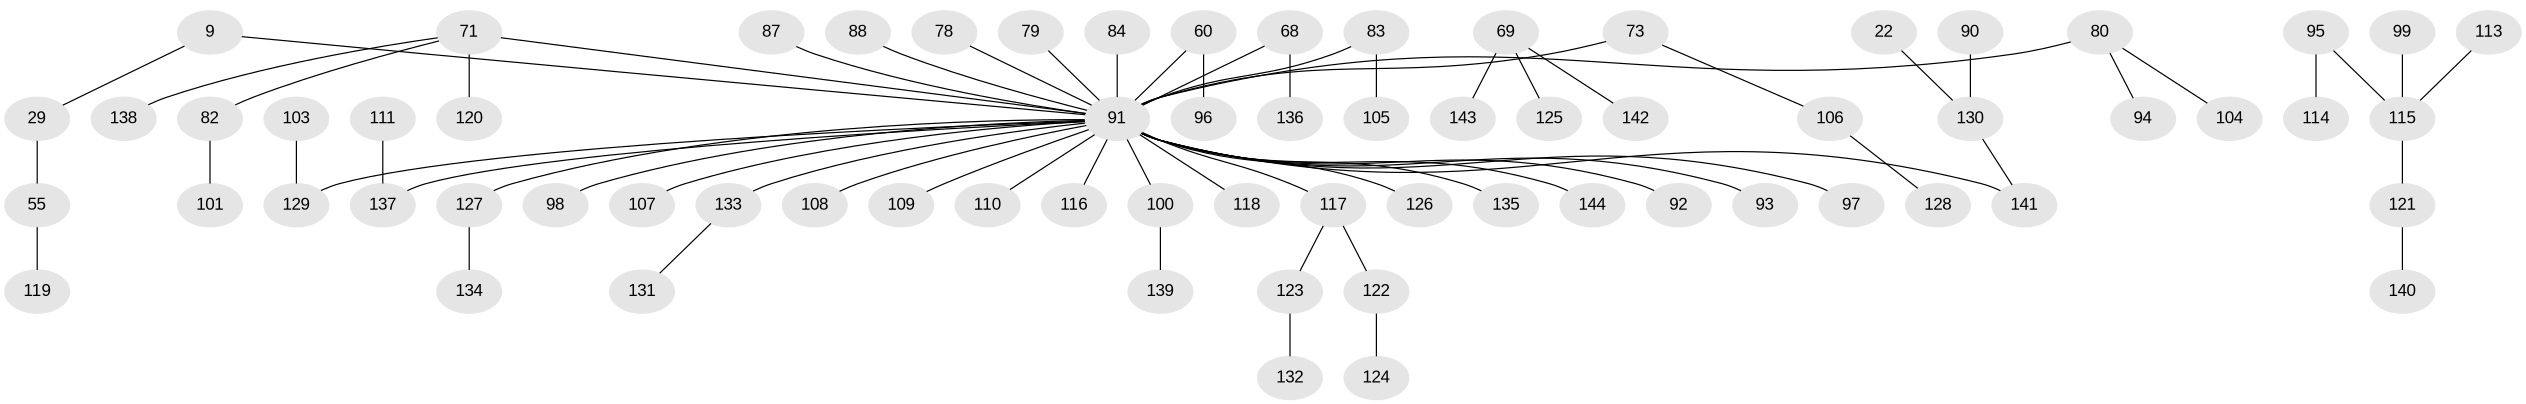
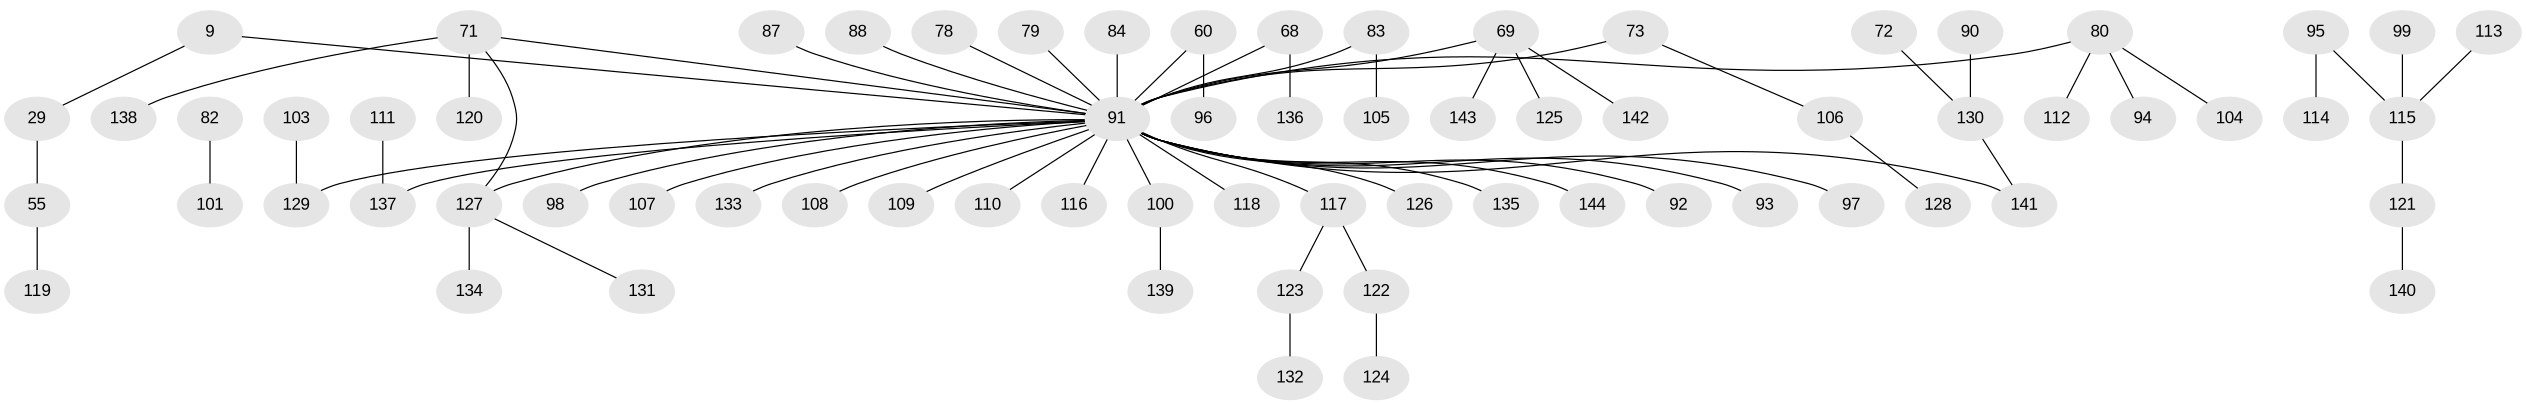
node "22": label "22" -> "72"
edge "71" -- "82": now "71" -- "127"
edge "69" -- "91": added
node "112": added
edge "133" -- "131": now "127" -- "131"
